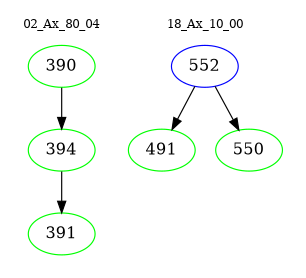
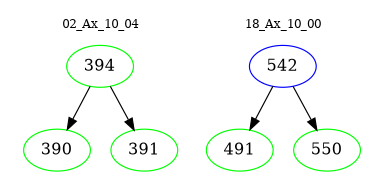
cluster "02_Ax_80_04": label "02_Ax_80_04" -> "02_Ax_10_04"
node "552": label "552" -> "542"
edge "390" -> "394": reversed
